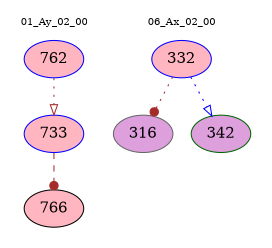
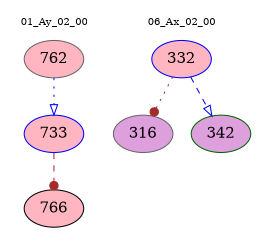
node "762": color blue -> gray40
edge "762" -> "733": color brown -> blue
edge "332" -> "342": style dotted -> dashed
